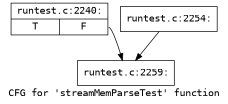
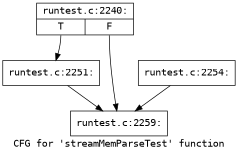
node "runtest.c:2251:": added
